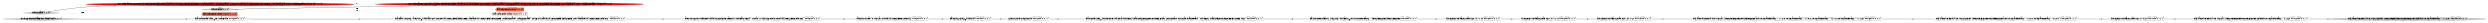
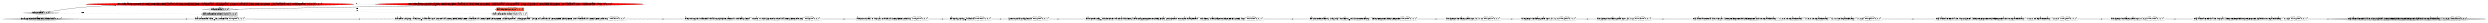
node "final StreamsBuilder builder@@@2@@@['1', '0', '0']": fillcolor tomato -> lightgray
